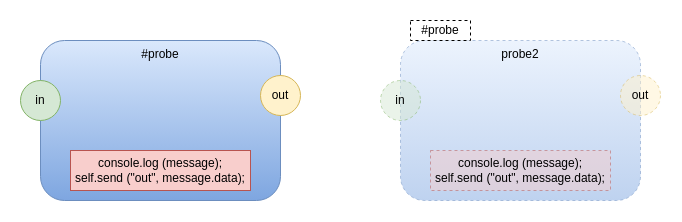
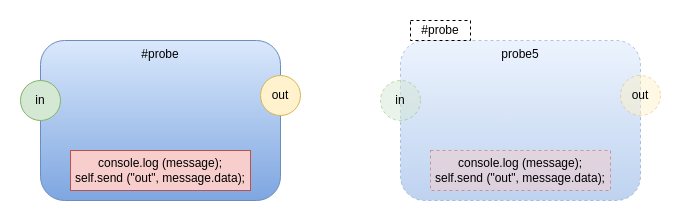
node "probe2": label "probe2" -> "probe5"
